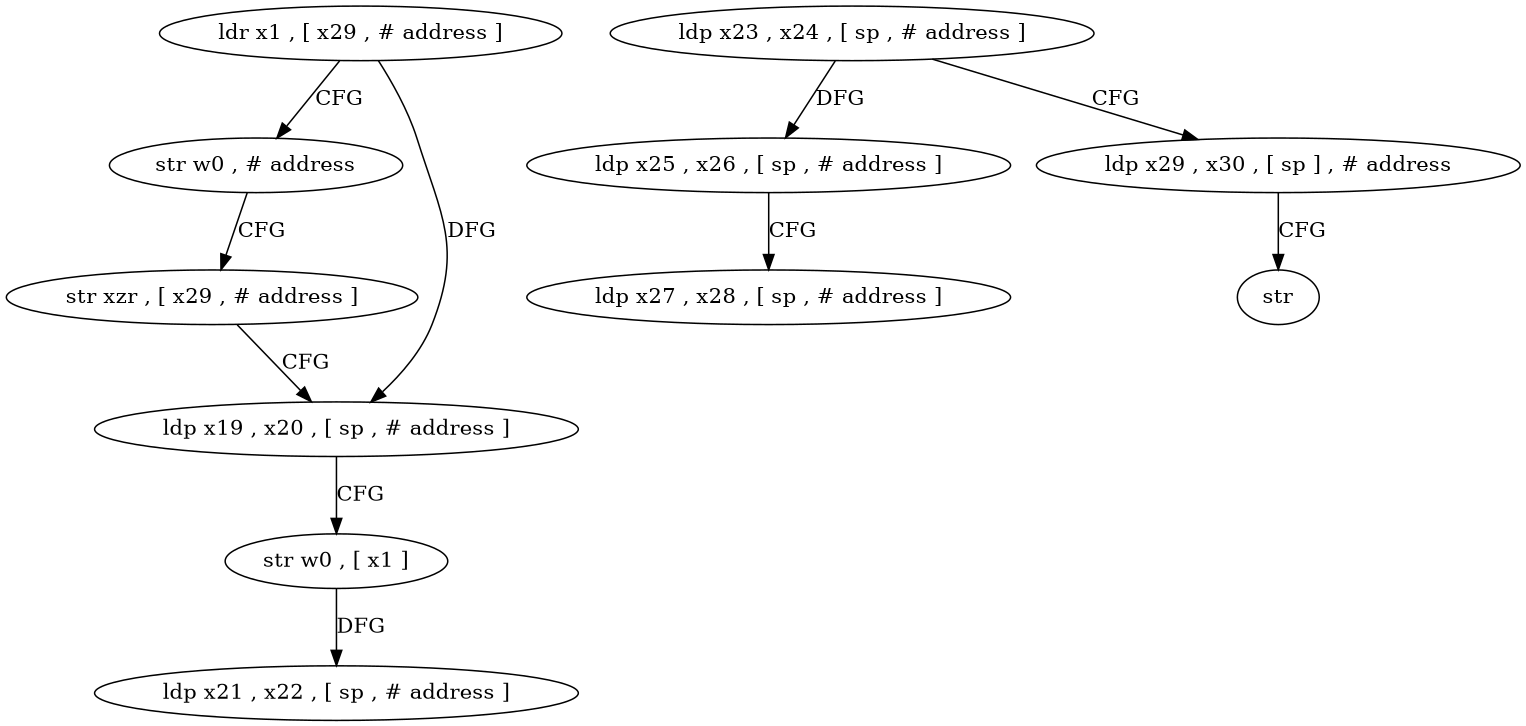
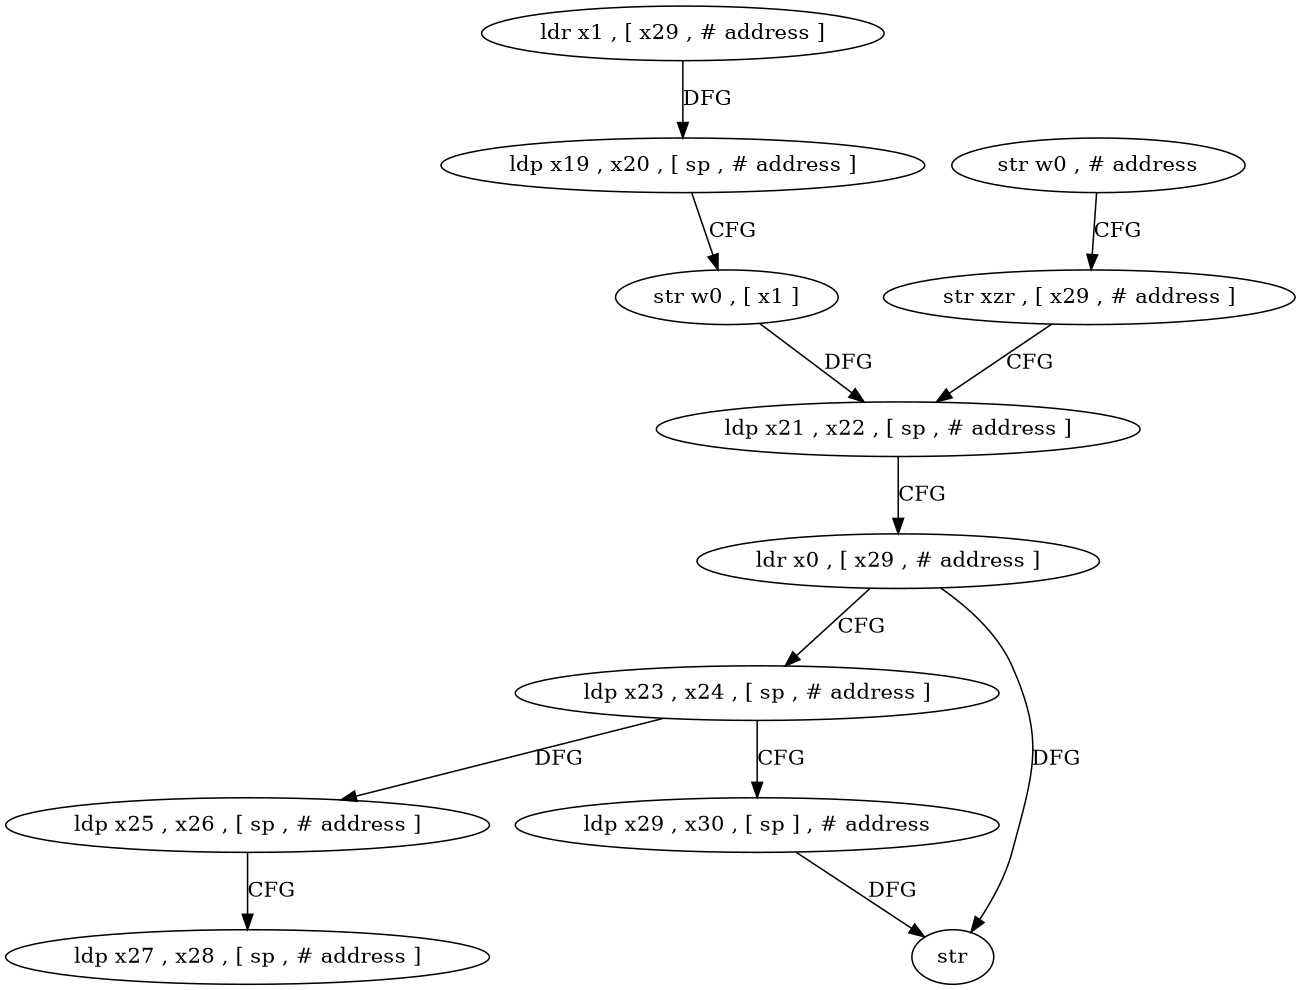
edge "ldr x1 , [ x29 , # address ]" -> "str w0 , # address": removed, label "CFG"
edge "ldp x29 , x30 , [ sp ] , # address" -> "str": label "CFG" -> "DFG"
edge "str xzr , [ x29 , # address ]" -> "ldp x19 , x20 , [ sp , # address ]": now "str xzr , [ x29 , # address ]" -> "ldp x21 , x22 , [ sp , # address ]"
node "ldr x0 , [ x29 , # address ]": added
